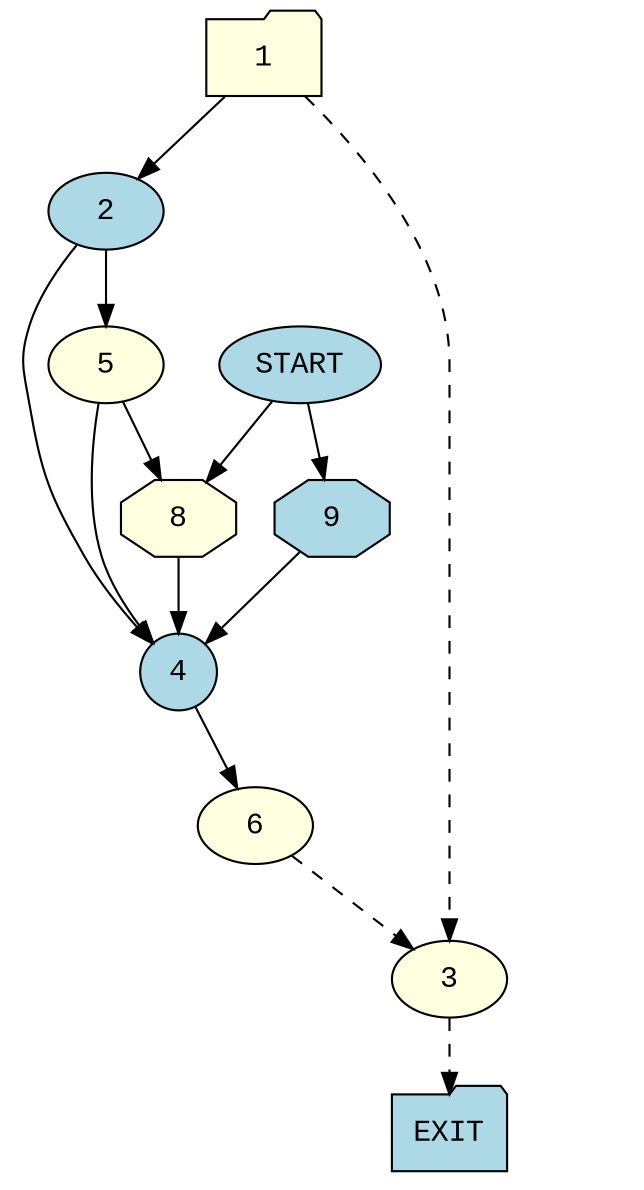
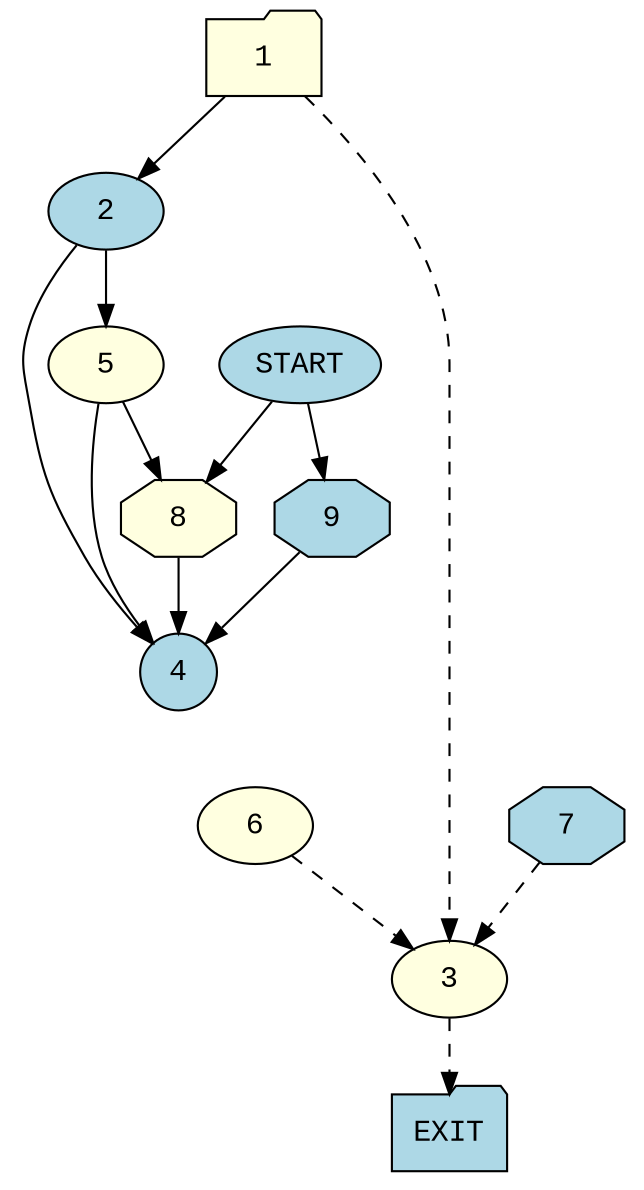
edge "4" -> "6": removed
node "7": added
